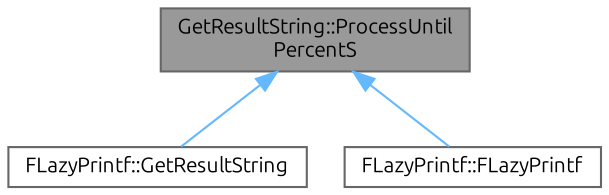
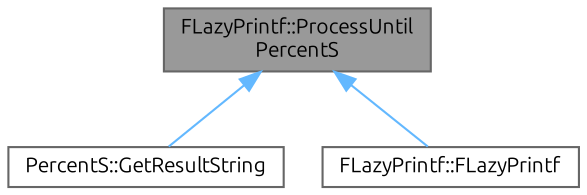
node "GetResultString::ProcessUntil PercentS": label "GetResultString::ProcessUntil PercentS" -> "FLazyPrintf::ProcessUntil PercentS"
node "FLazyPrintf::GetResultString": label "FLazyPrintf::GetResultString" -> "PercentS::GetResultString"
